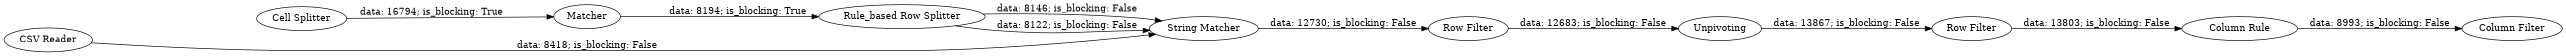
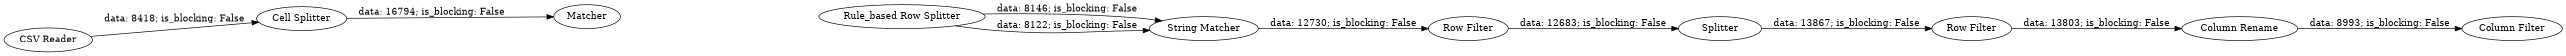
edge "Cell Splitter" -> "Matcher": label "data: 16794; is_blocking: True" -> "data: 16794; is_blocking: False"
edge "Matcher" -> "Rule_based Row Splitter": removed, label "data: 8194; is_blocking: True"
node "Unpivoting": label "Unpivoting" -> "Splitter"
node "Column Rule": label "Column Rule" -> "Column Rename"
edge "CSV Reader" -> "String Matcher": now "CSV Reader" -> "Cell Splitter"
